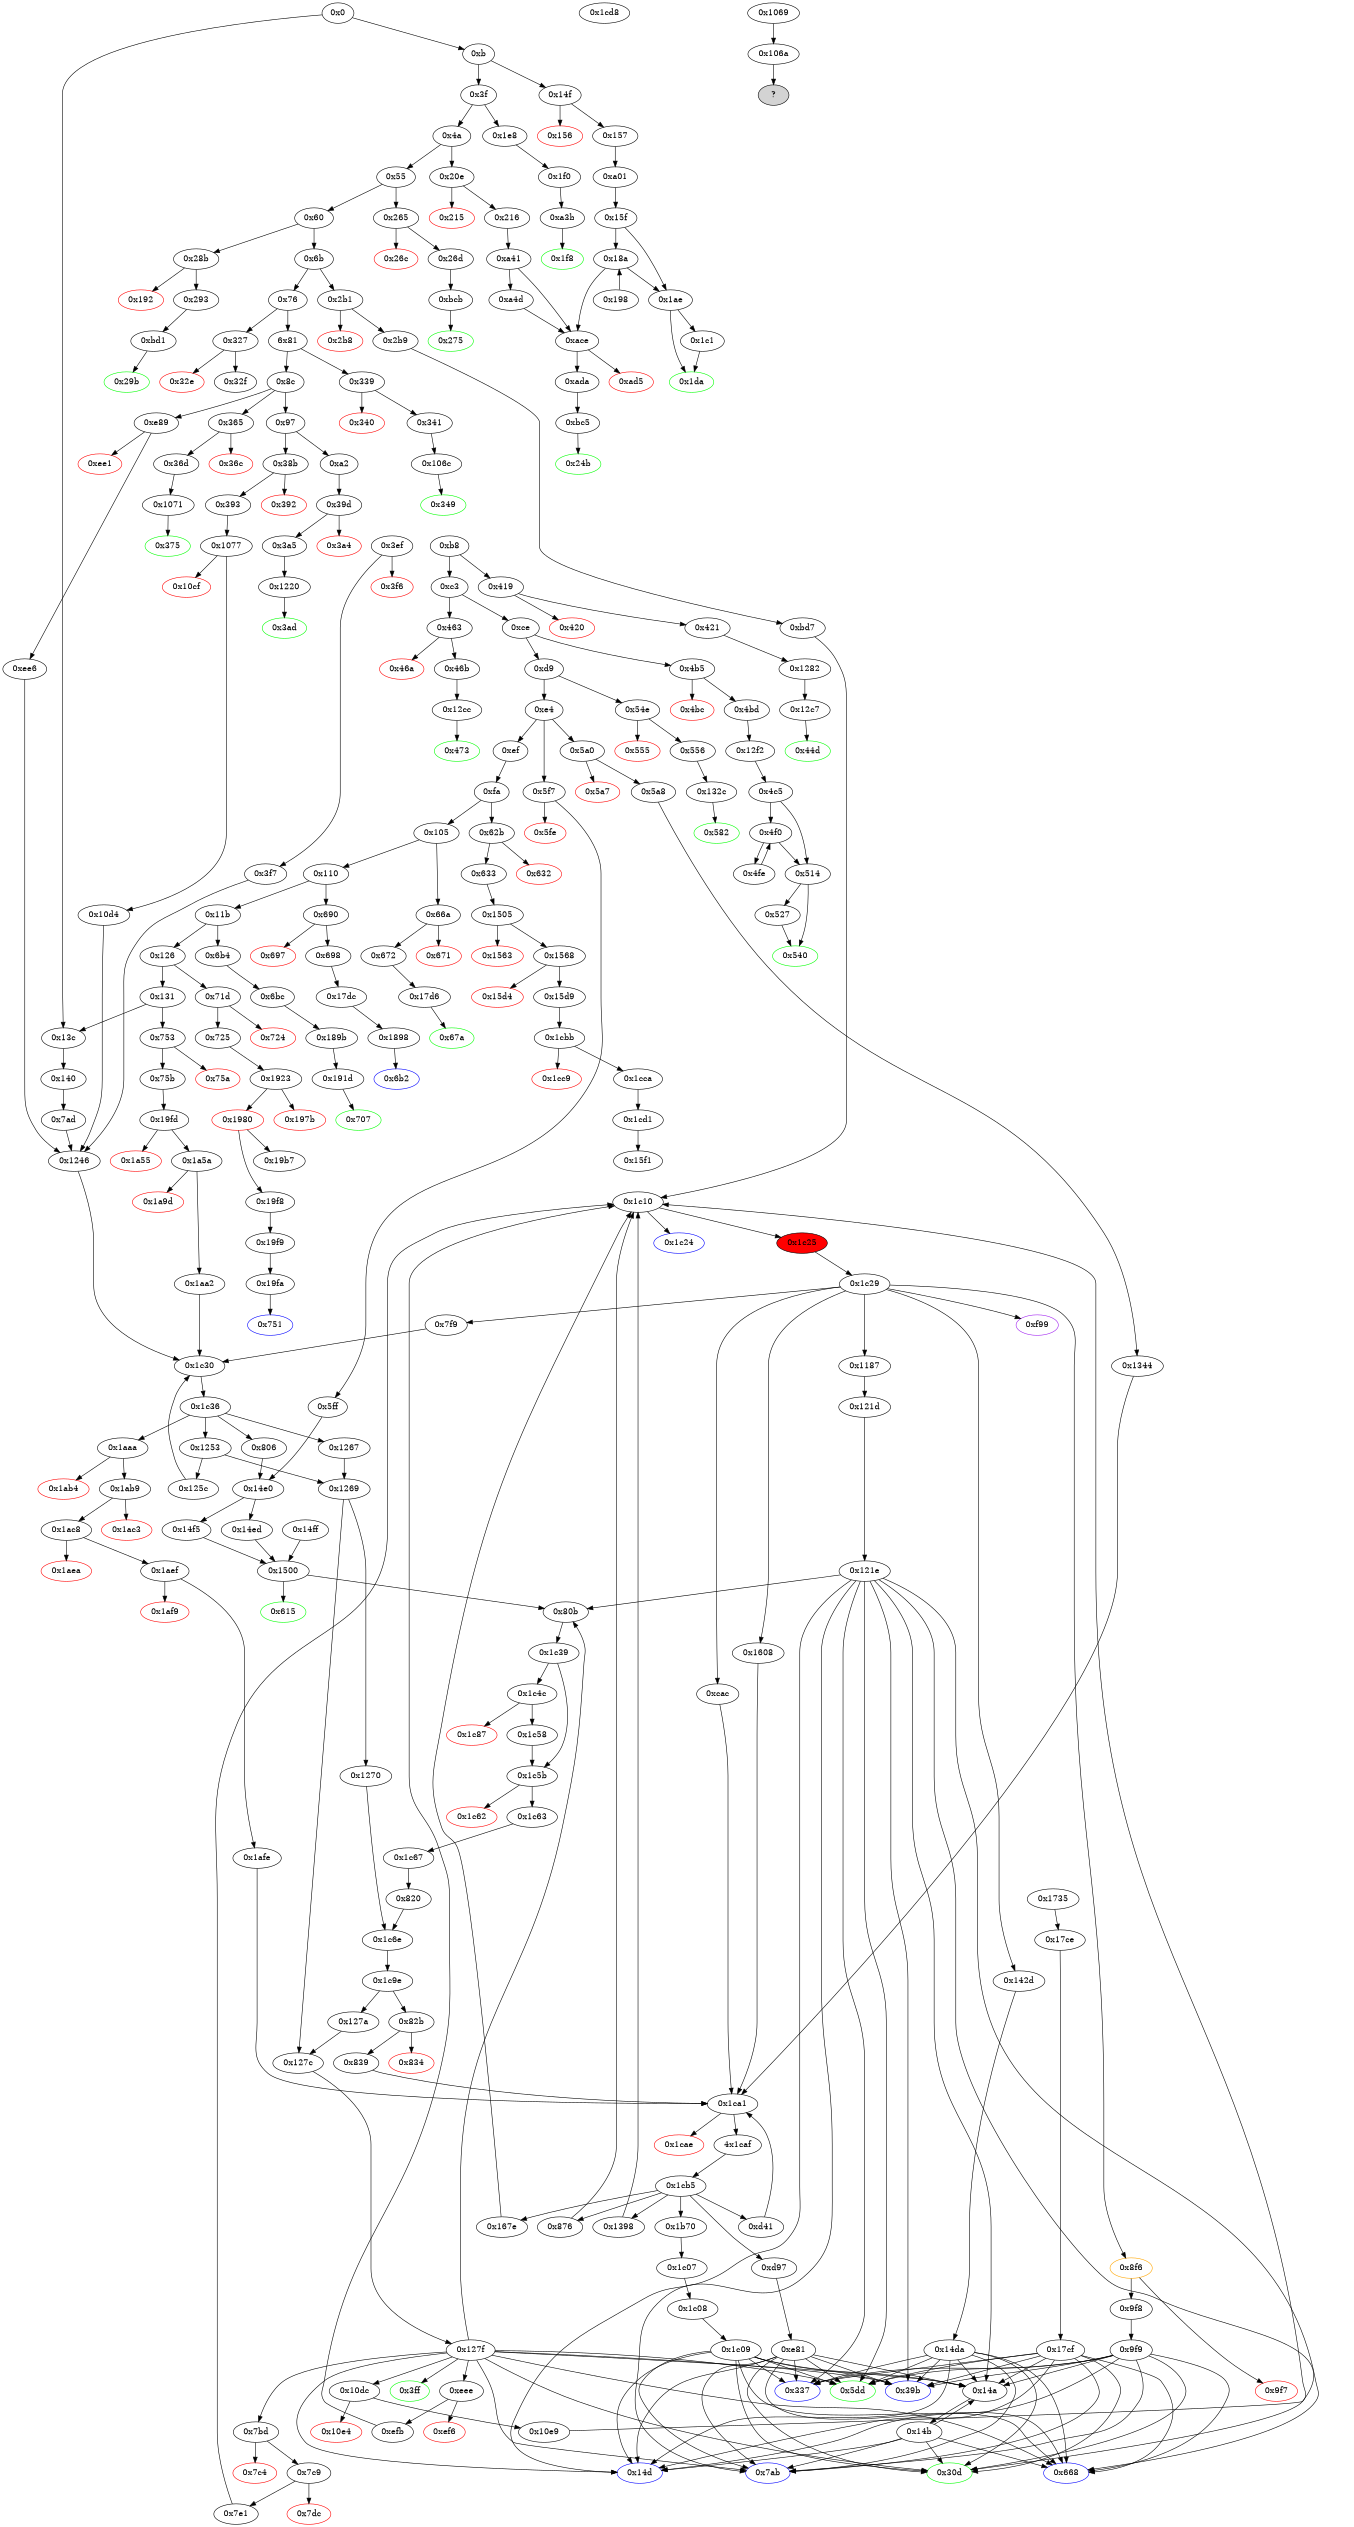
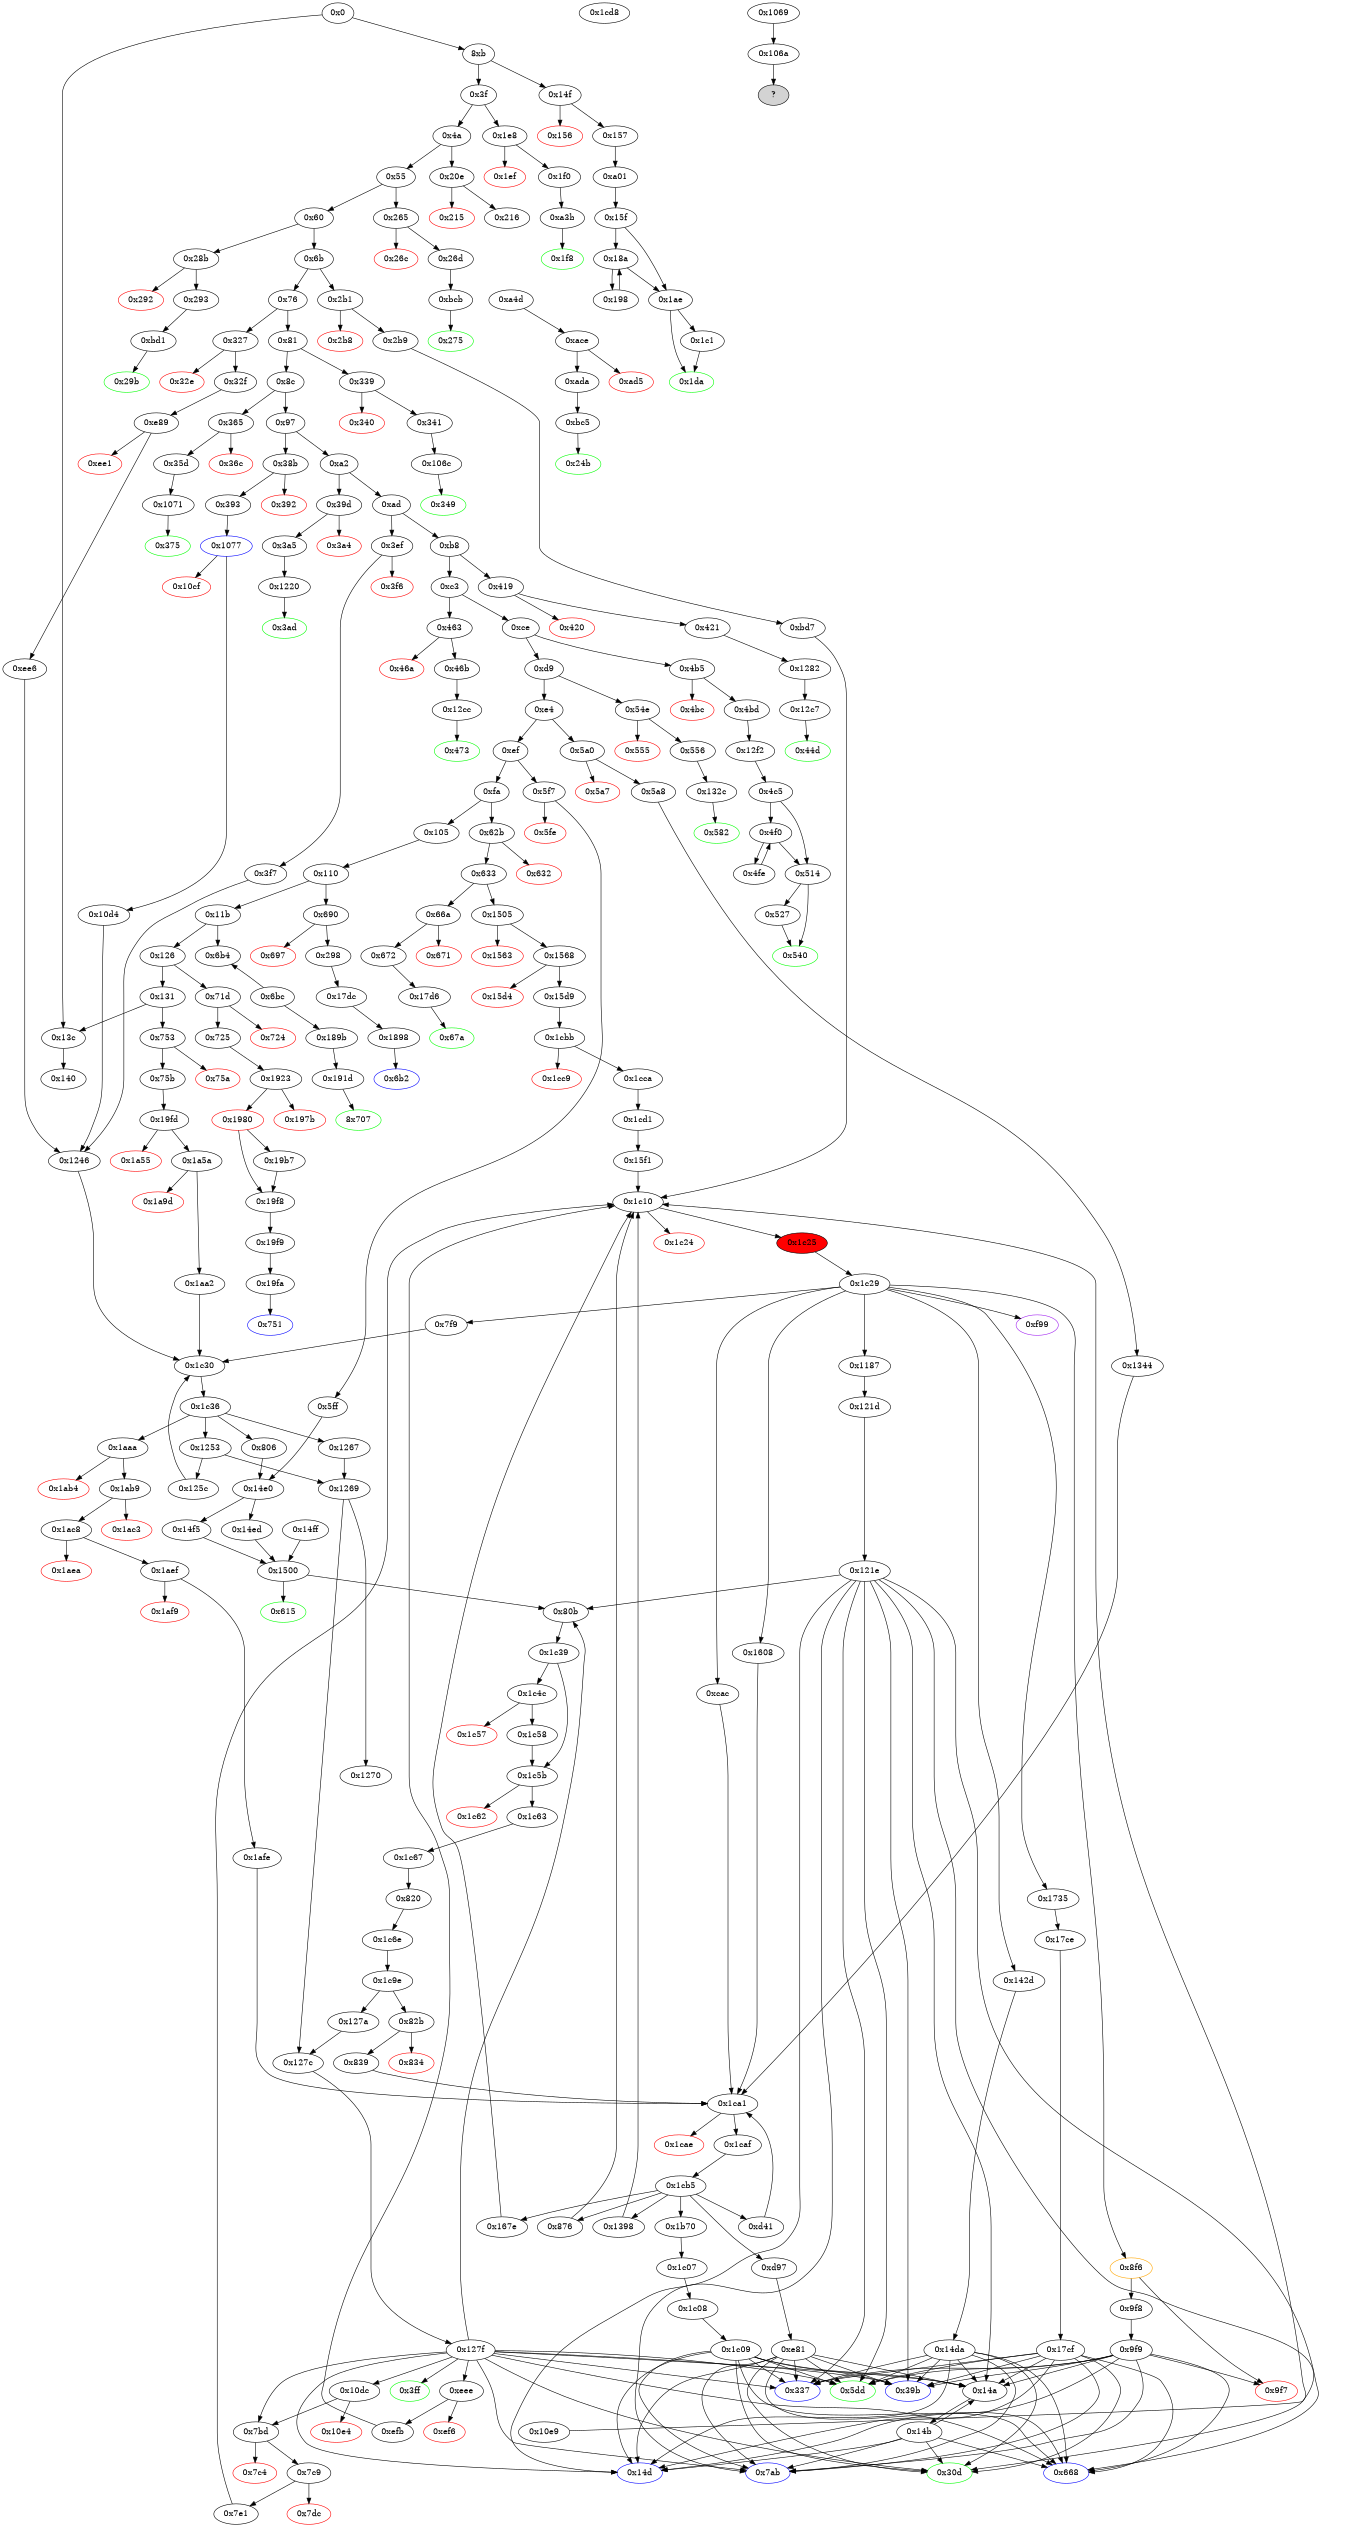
node "0xb": label "0xb" -> "8xb"
node "0x1ef": added
node "0xa41": removed
edge "0x18a" -> "0xace": now "0x18a" -> "0x198"
node "0x192": label "0x192" -> "0x292"
node "6x81": label "6x81" -> "0x81"
edge "0x8c" -> "0xe89": now "0x32f" -> "0xe89"
node "0x36d": label "0x36d" -> "0x35d"
node "0xad": added
node "0x1077": color black -> blue
edge "0xe4" -> "0x5f7": now "0xef" -> "0x5f7"
edge "0x105" -> "0x66a": now "0x633" -> "0x66a"
node "0x698": label "0x698" -> "0x298"
edge "0x6b4" -> "0x6bc": reversed
node "0x7ad": removed
node "0x707": label "0x707" -> "8x707"
edge "0x19b7" -> "0x19f8": added
edge "0x15f1" -> "0x1c10": added
node "0x1c24": color blue -> red
edge "0x1c29" -> "0x1735": added
node "0x1c87": label "0x1c87" -> "0x1c57"
edge "0x1270" -> "0x1c6e": removed
node "4x1caf": label "4x1caf" -> "0x1caf"
edge "0x127f" -> "0x337": added
edge "0x10dc" -> "0x10e9": now "0x10dc" -> "0x7bd"
edge "0x9f9" -> "0x30d": now "0x9f9" -> "0x9f7"
